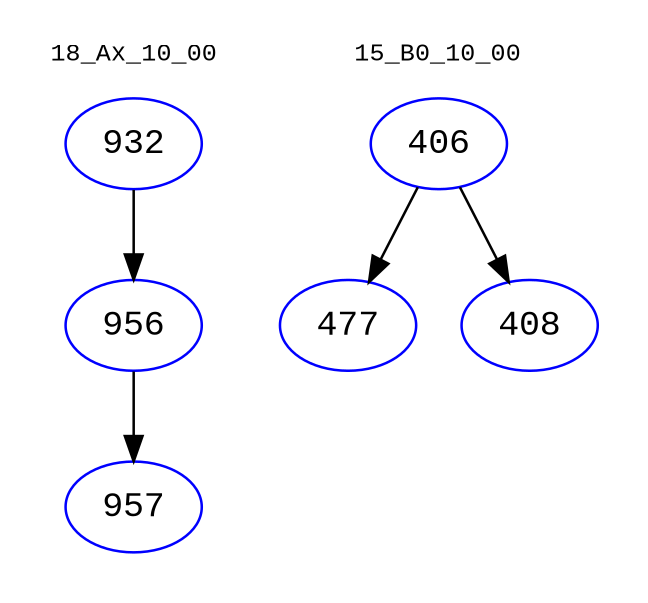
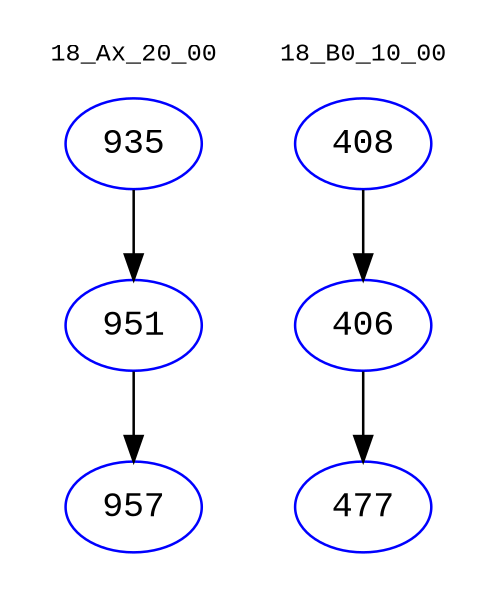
cluster "18_Ax_10_00": label "18_Ax_10_00" -> "18_Ax_20_00"
cluster "15_B0_10_00": label "15_B0_10_00" -> "18_B0_10_00"
node "932": label "932" -> "935"
edge "406" -> "408": reversed
node "956": label "956" -> "951"
